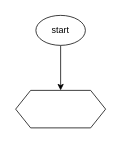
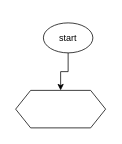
node "start": moved (60, 30) -> (68, 38)
